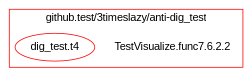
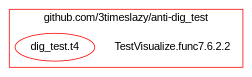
cluster "github.test/3timeslazy/anti-dig_test": label "github.test/3timeslazy/anti-dig_test" -> "github.com/3timeslazy/anti-dig_test"
